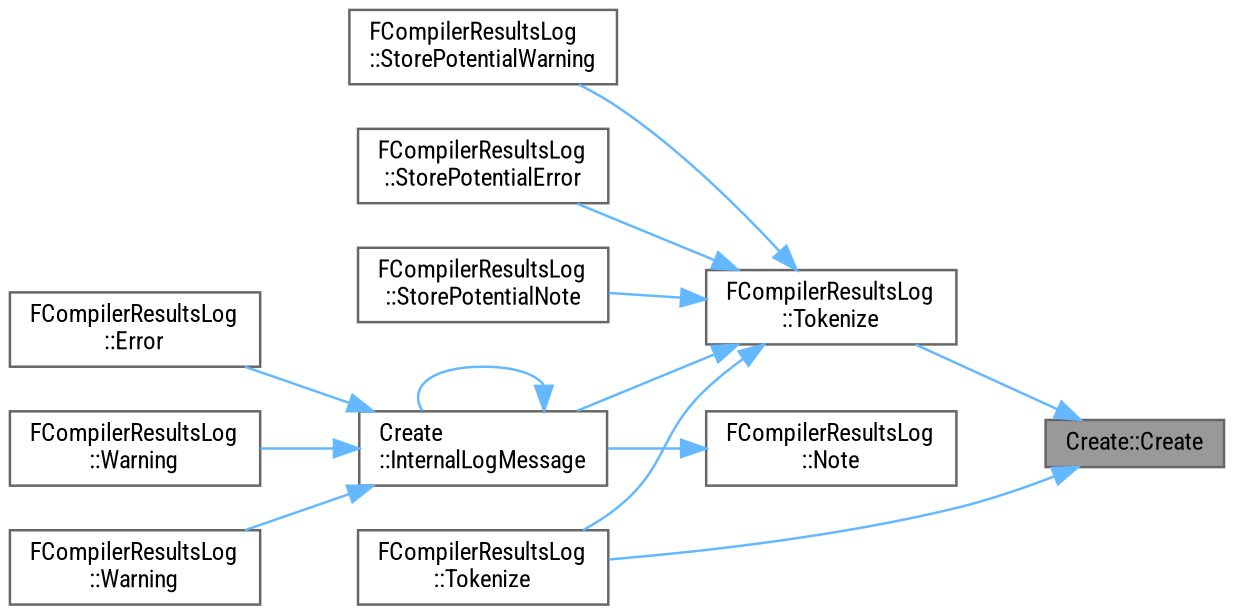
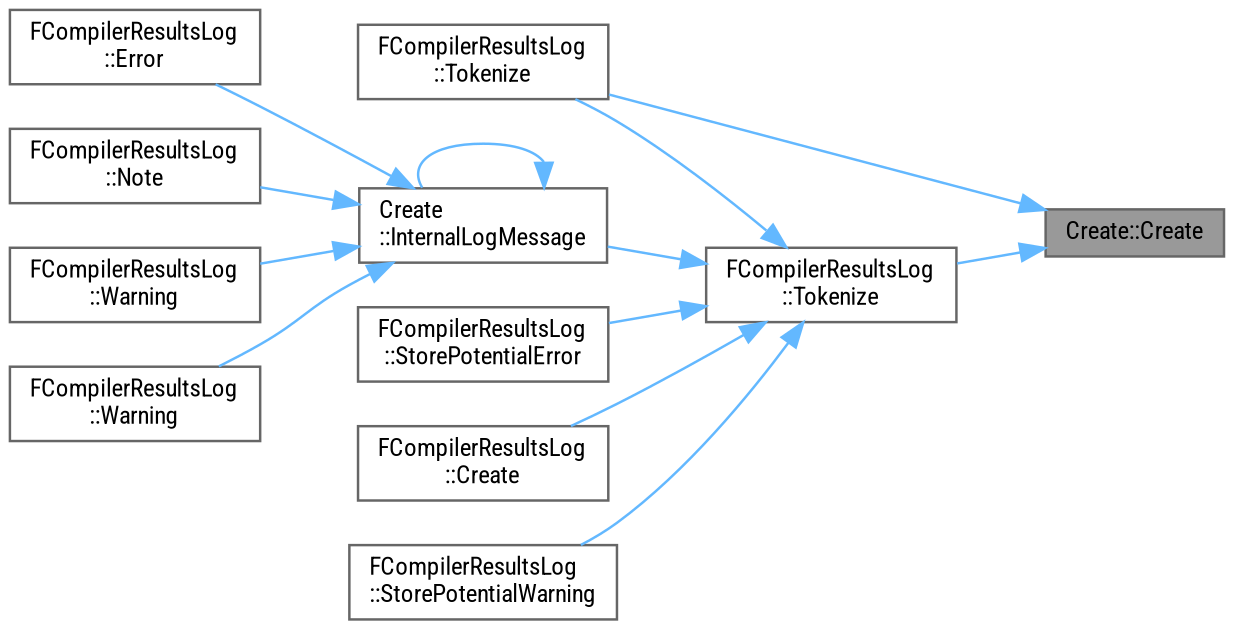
node "FCompilerResultsLog ::StorePotentialNote": label "FCompilerResultsLog ::StorePotentialNote" -> "FCompilerResultsLog ::Create"
edge "Create ::InternalLogMessage" -> "FCompilerResultsLog ::Note": reversed
